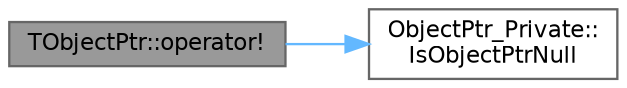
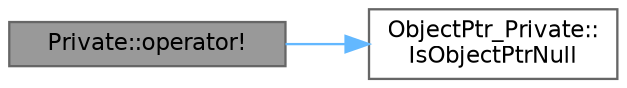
node "TObjectPtr::operator!": label "TObjectPtr::operator!" -> "Private::operator!"
